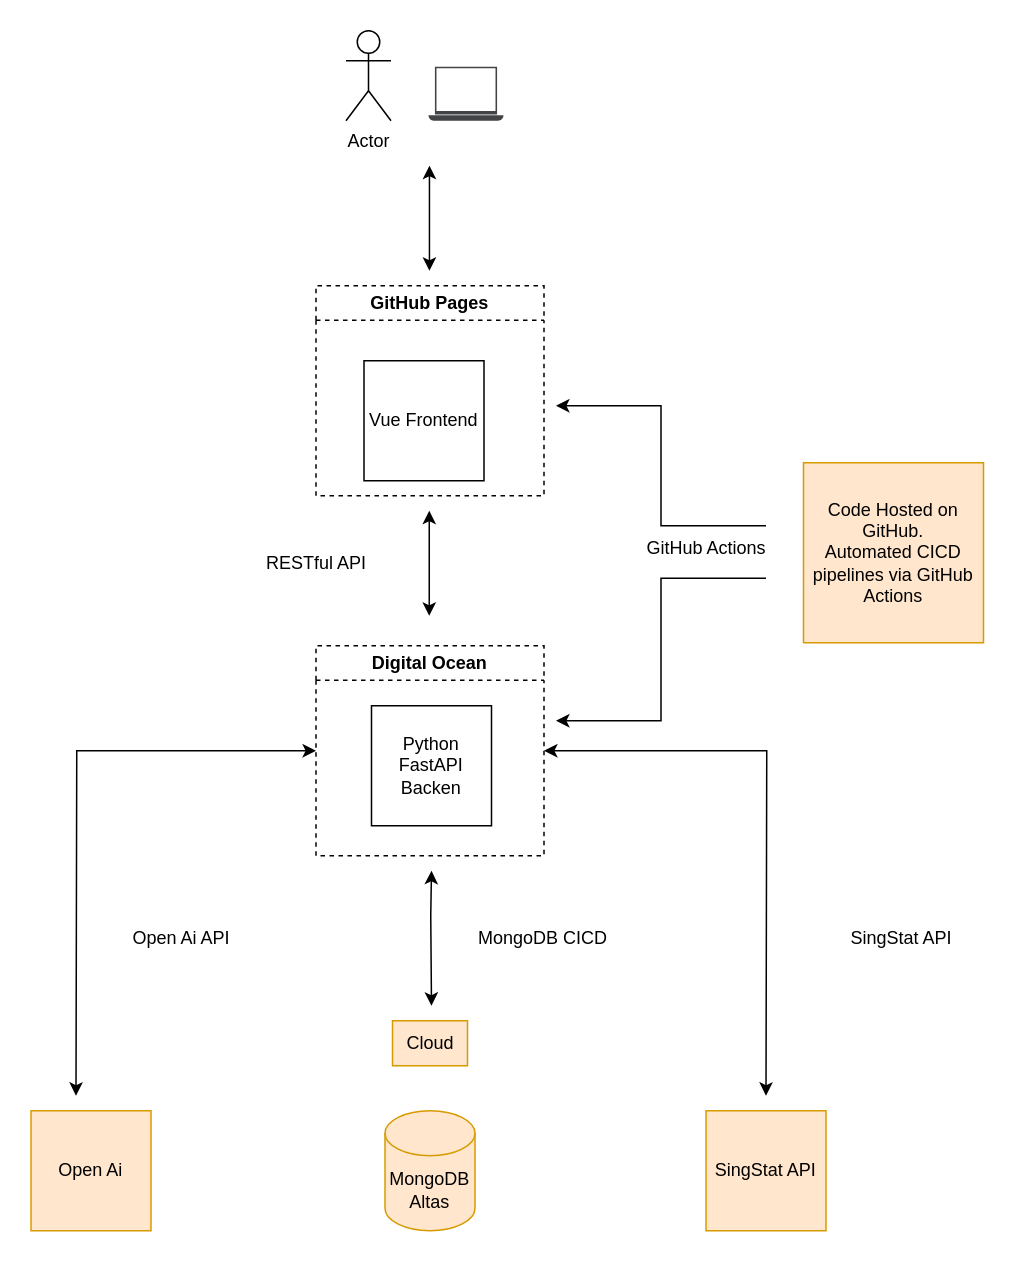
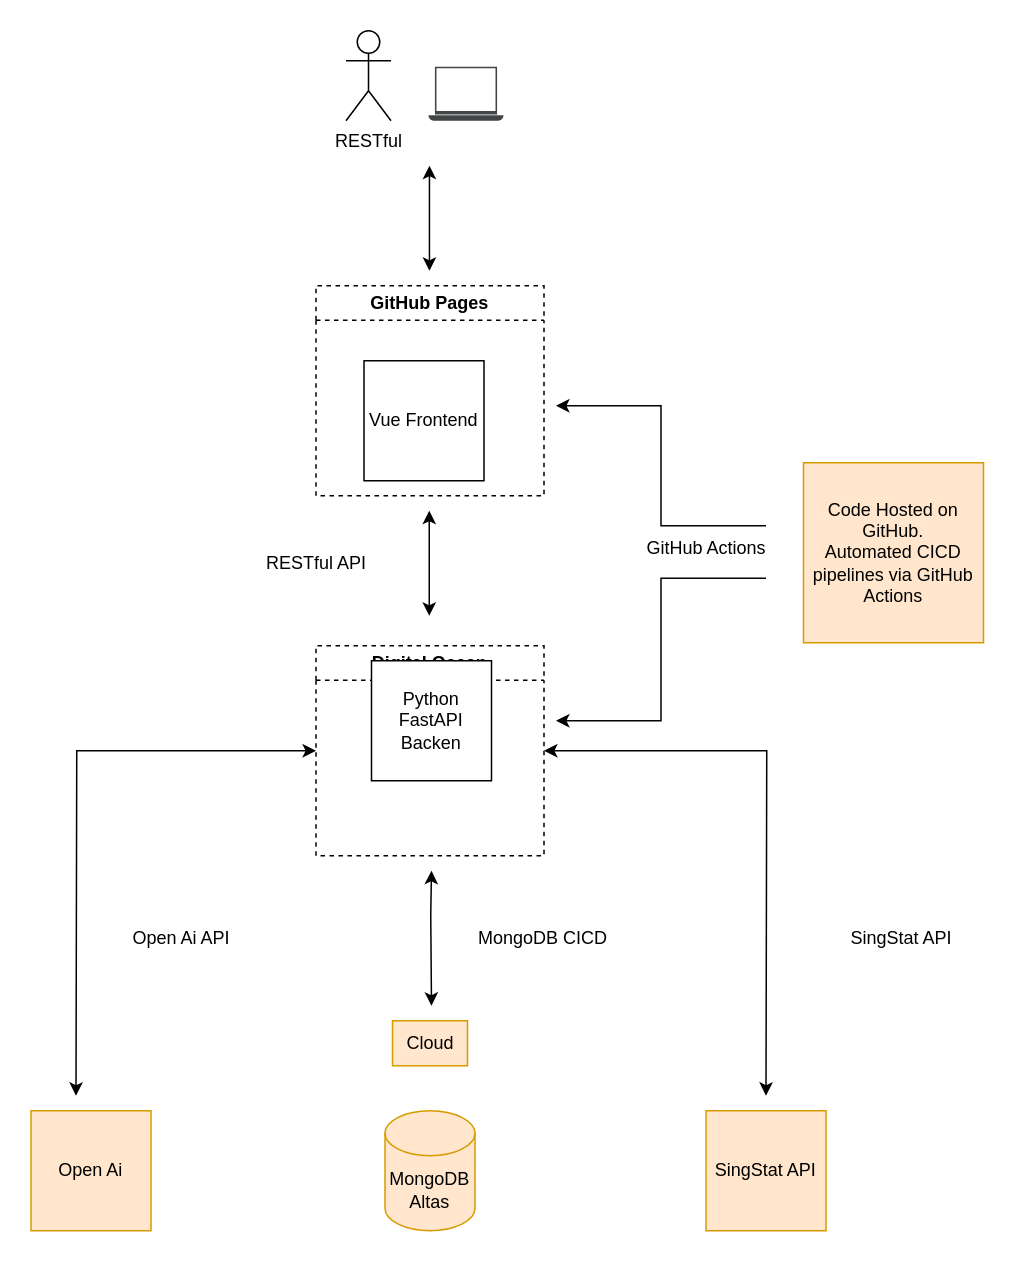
node "Actor": label "Actor" -> "RESTful"
node "Python FastAPI Backen": moved (431, 766) -> (431, 721)
